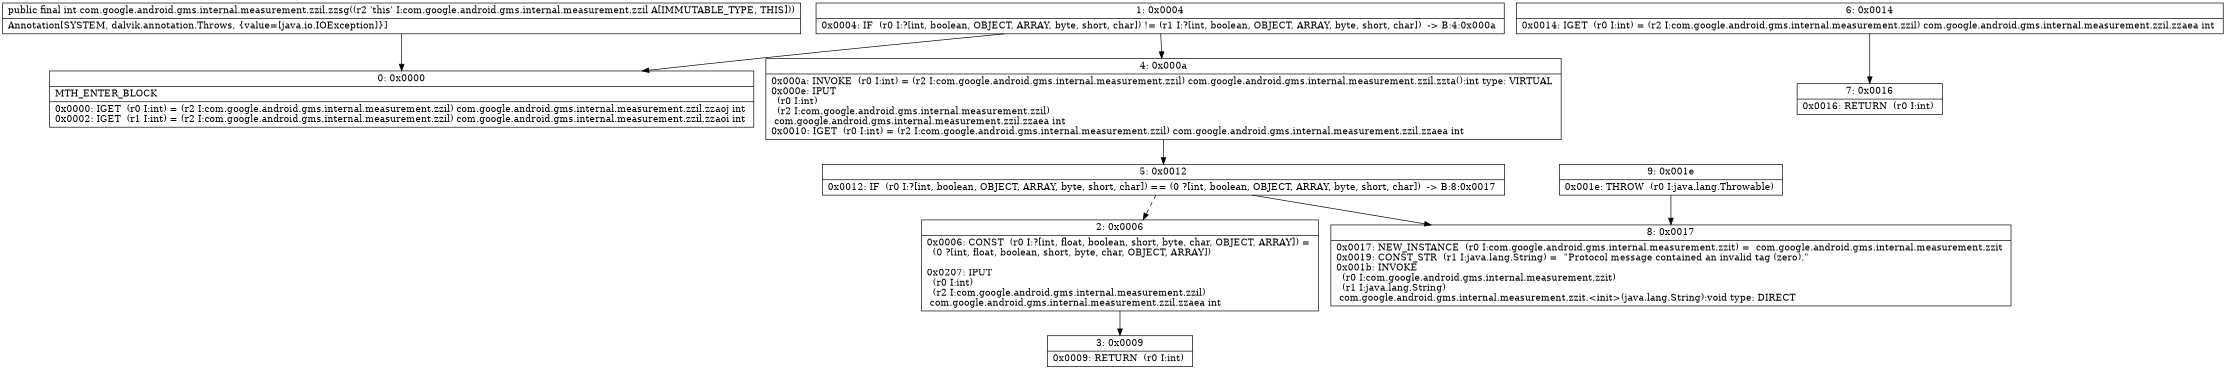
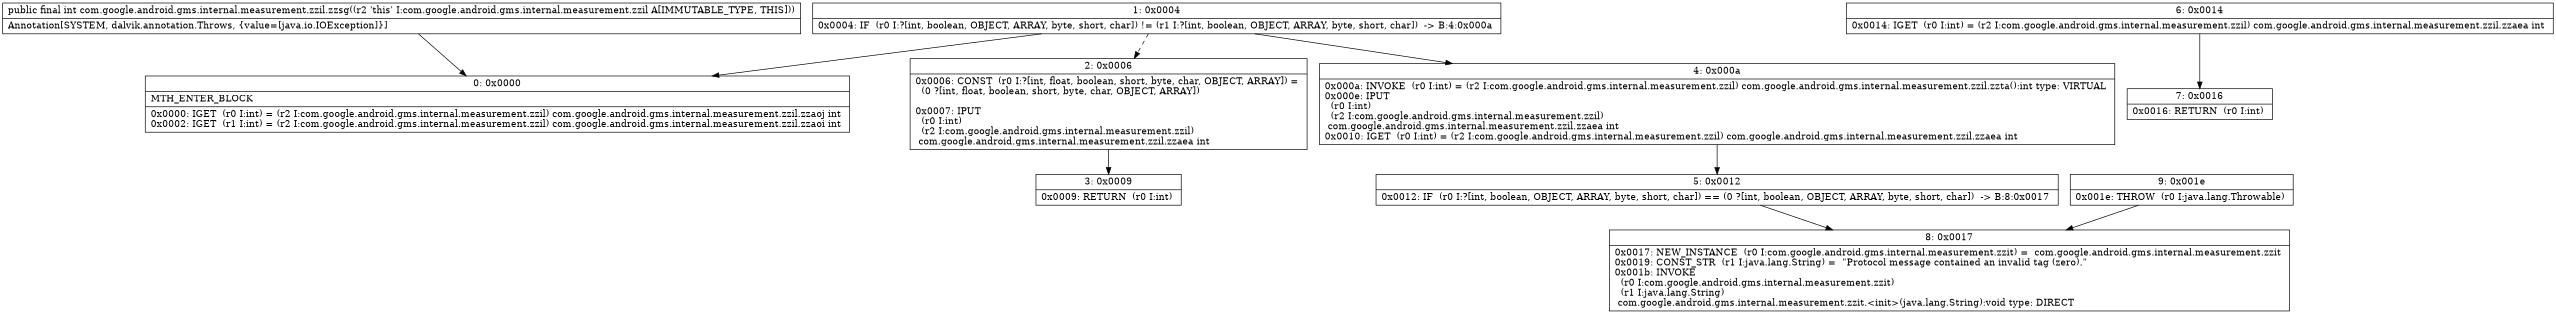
edge "5: 0x0012" -> "2: 0x0006": now "1: 0x0004" -> "2: 0x0006"
node "2: 0x0006": text "0x0207: IPUT" -> "0x0007: IPUT"
